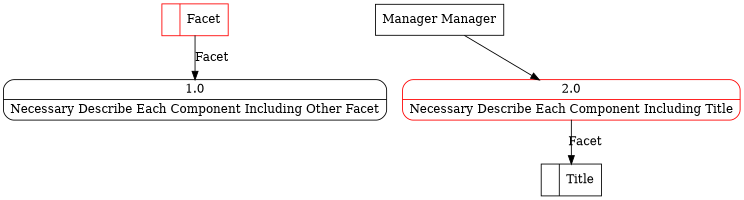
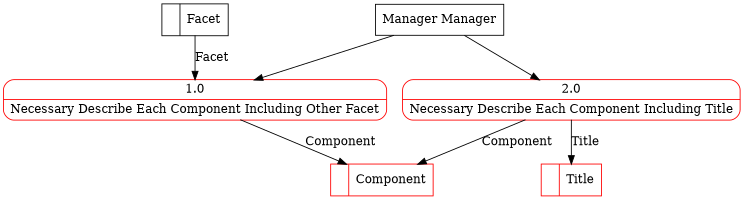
node "Facet": color red -> black
edge "Manager Manager" -> "1.0": added
node "1.0": color black -> red
edge "2.0" -> "Title": label "Facet" -> "Title"
node "Component": added
node "Title": color black -> red
